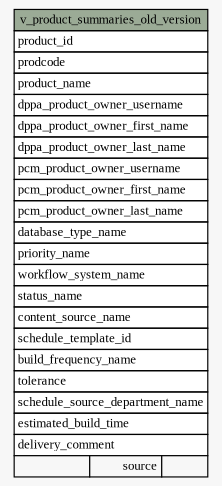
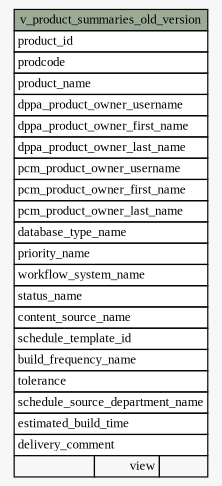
node "v_product_summaries_old_version": text "source" -> "view"
